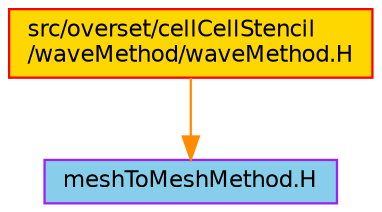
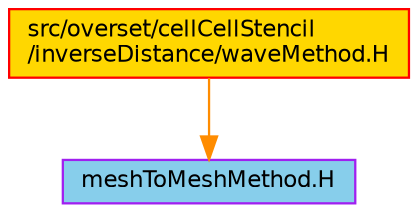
node "src/overset/cellCellStencil /waveMethod/waveMethod.H": label "src/overset/cellCellStencil /waveMethod/waveMethod.H" -> "src/overset/cellCellStencil /inverseDistance/waveMethod.H"
